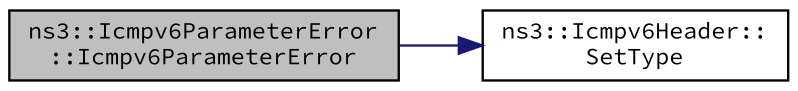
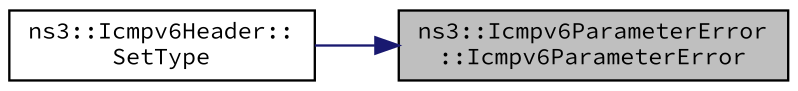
edge "ns3::Icmpv6ParameterError ::Icmpv6ParameterError" -> "ns3::Icmpv6Header:: SetType": reversed
